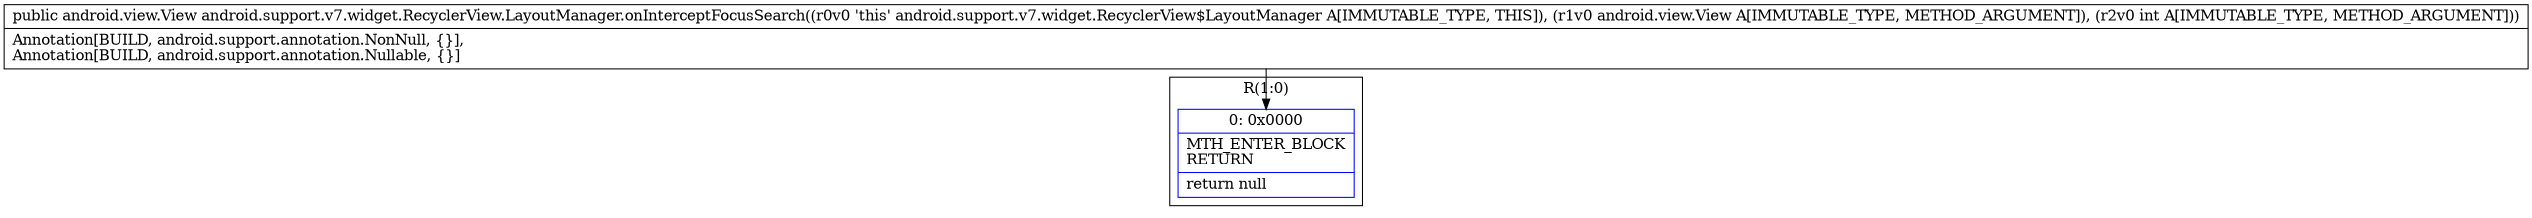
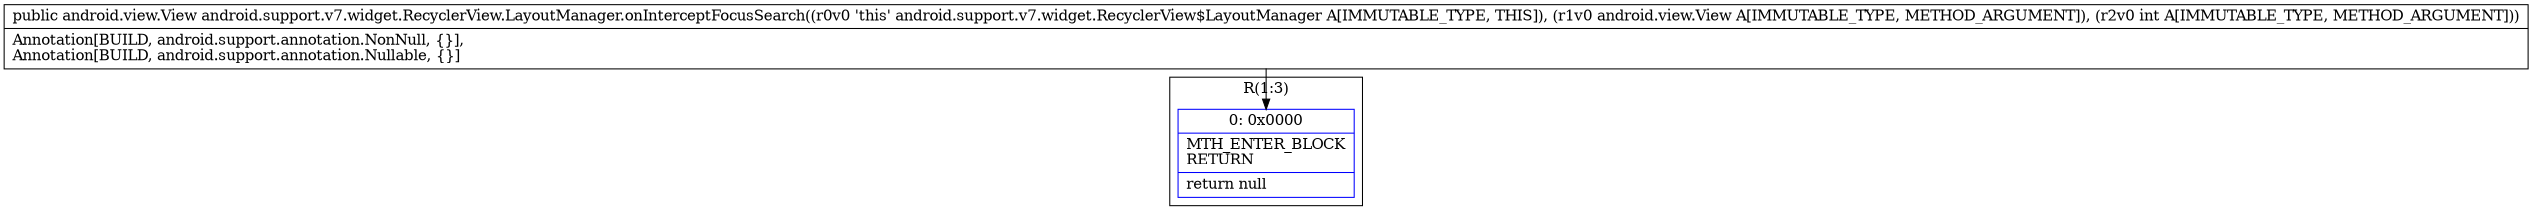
cluster "R(1:0)": label "R(1:0)" -> "R(1:3)"
